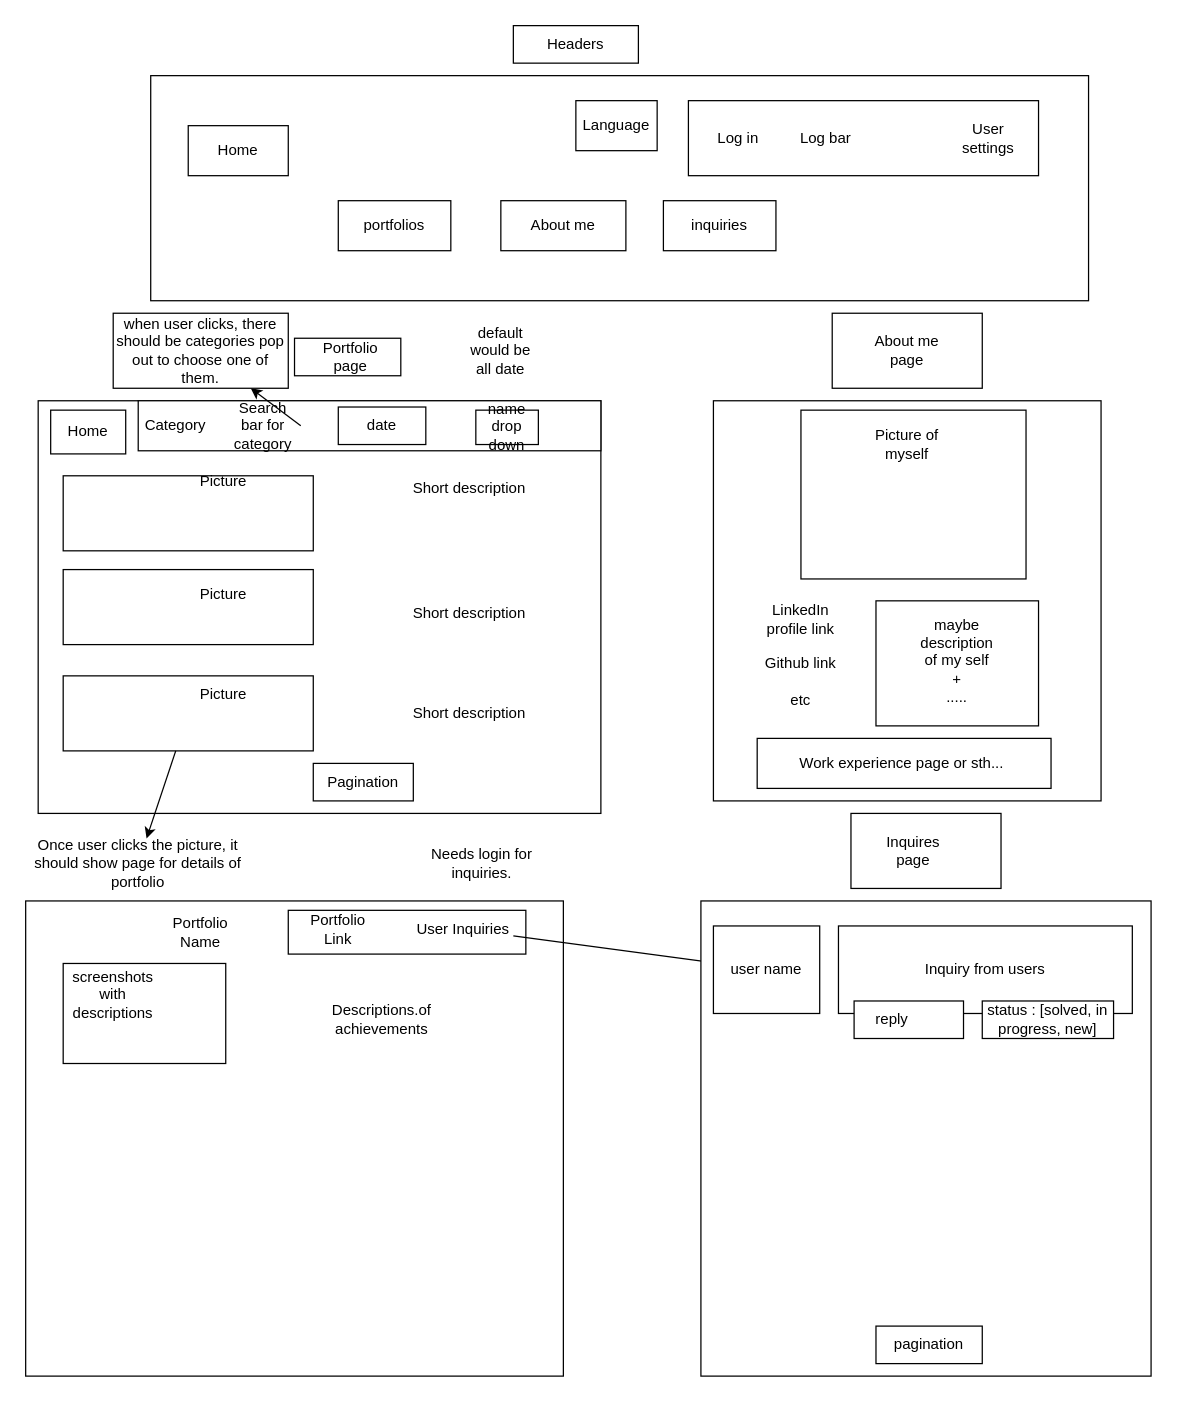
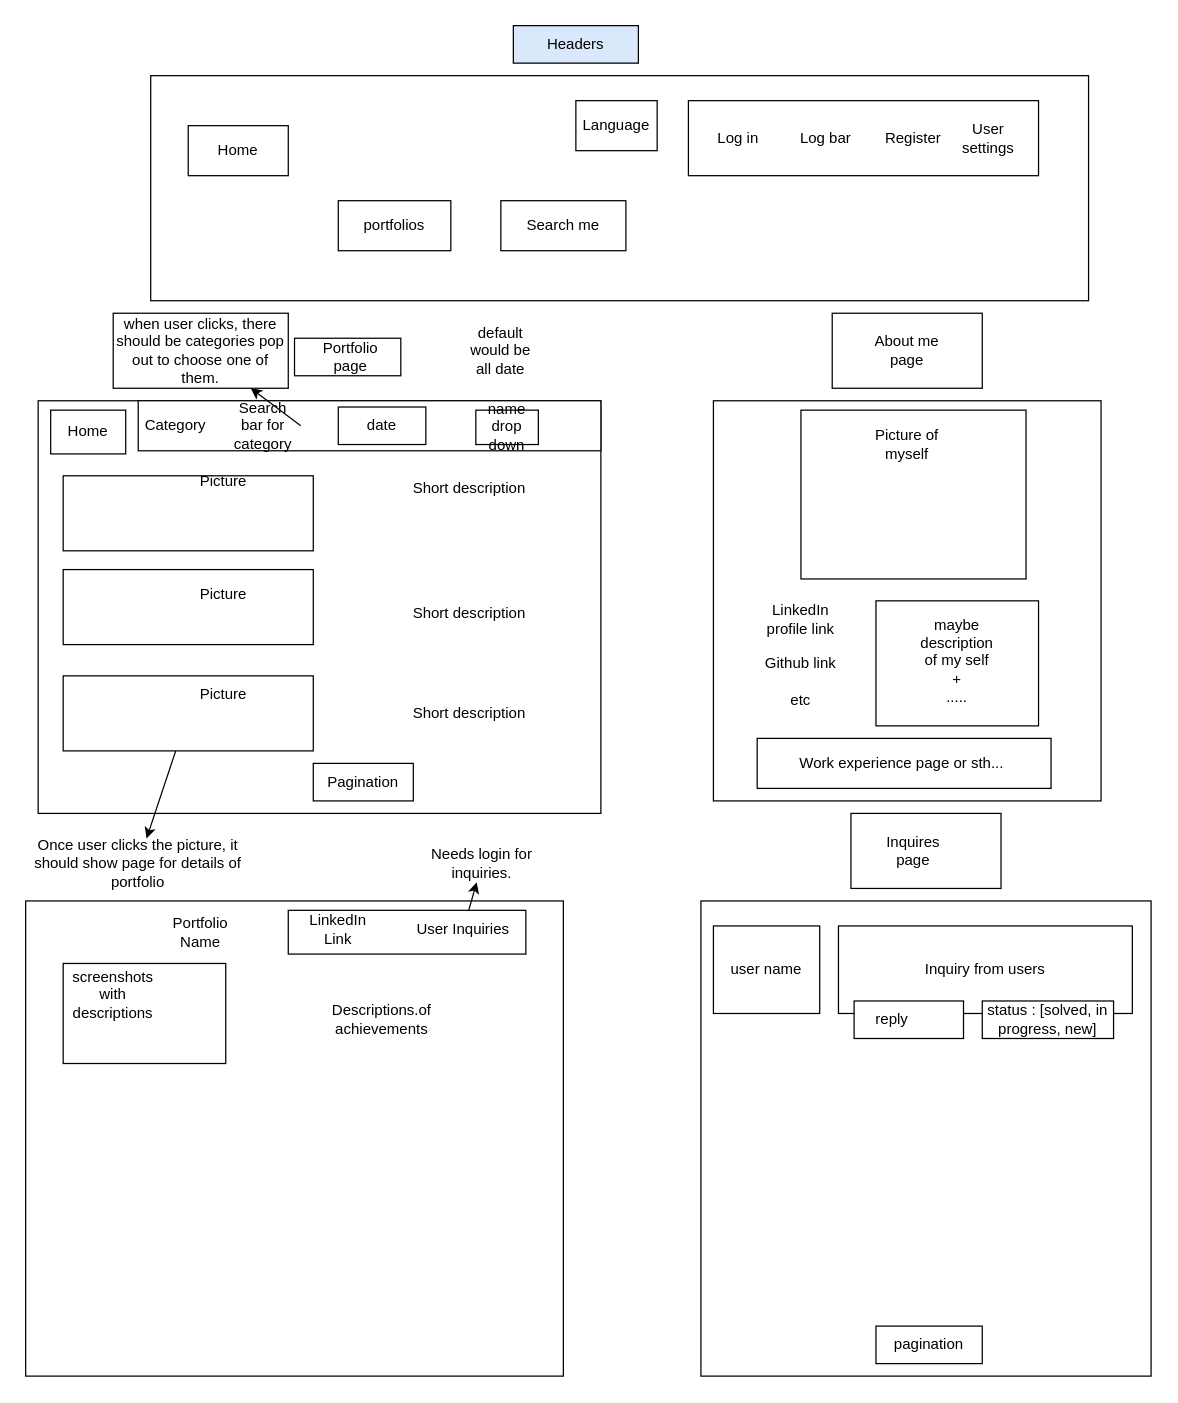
node "Headers": fillcolor #ffffff -> #dae8fc
node "Register": added
node "About me": label "About me" -> "Search me"
node "inquiries": removed
node "Portfolio Link": label "Portfolio Link" -> "LinkedIn Link"
edge "User Inquiries" -> "user name": now "User Inquiries" -> "Needs login for inquiries."
